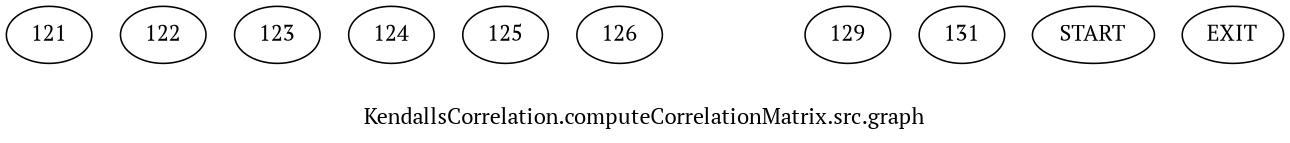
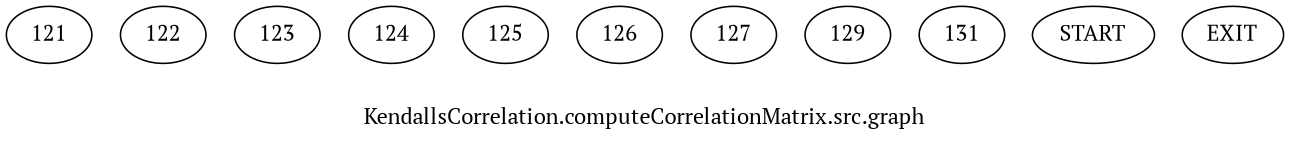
node "127": added
